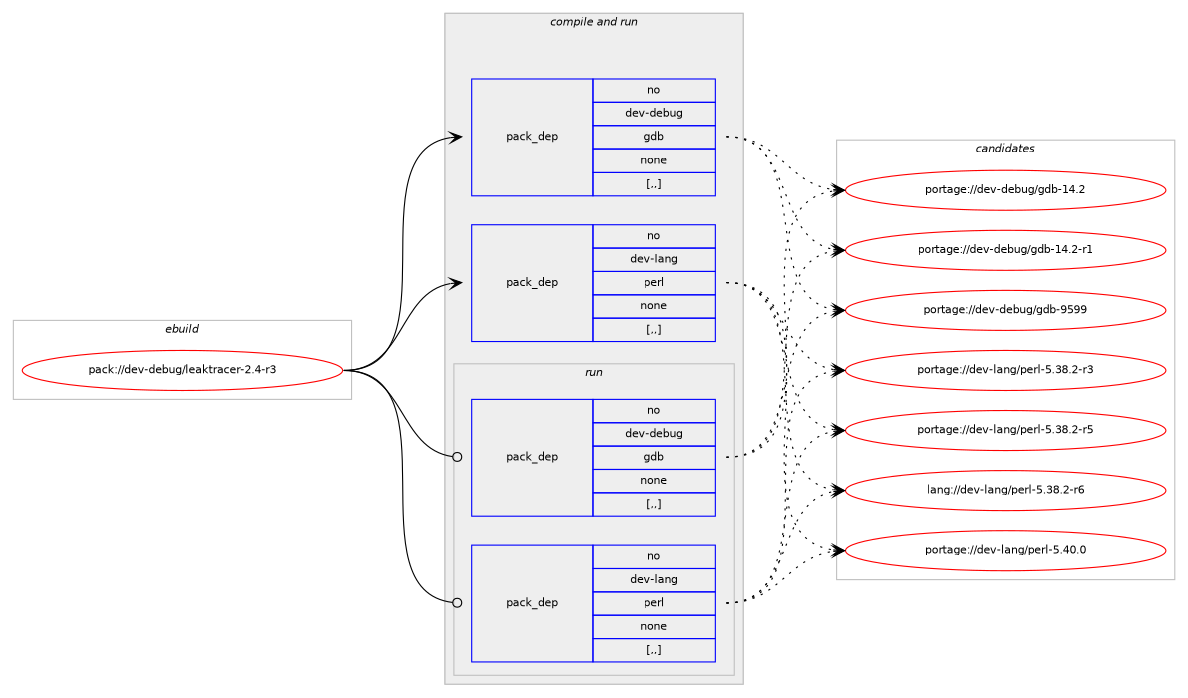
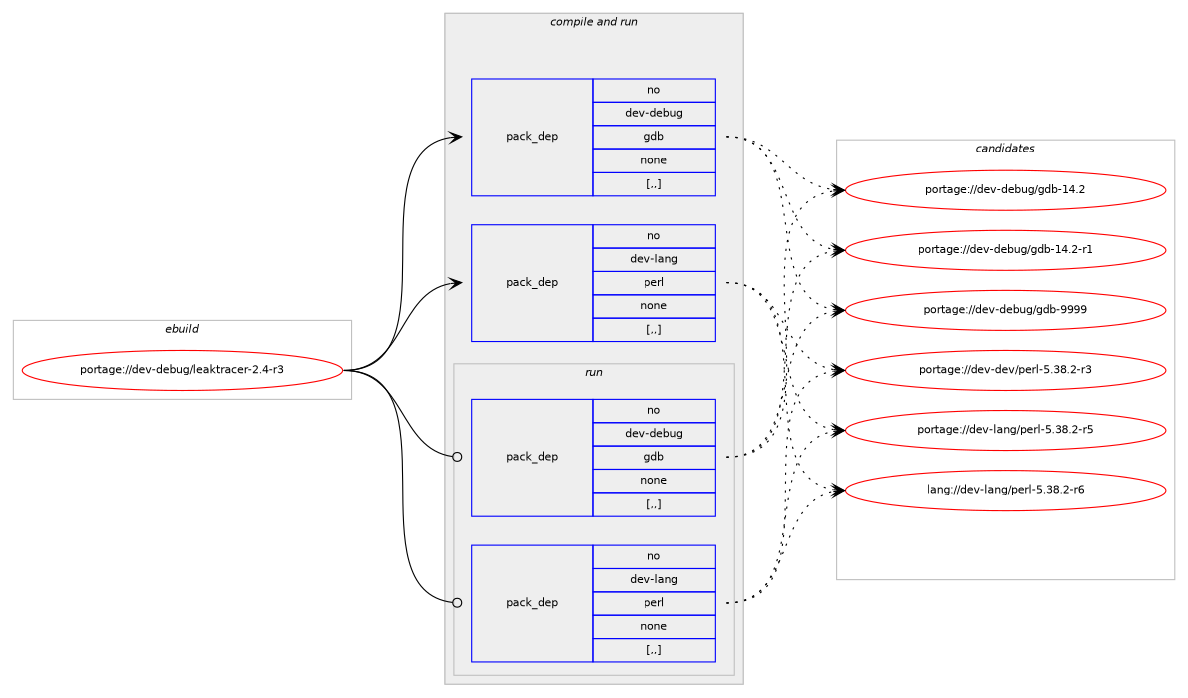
node "portage://dev-debug/gdb-9599": label "portage://dev-debug/gdb-9599" -> "portage://dev-debug/gdb-9999"
node "pack://dev-debug/leaktracer-2.4-r3": label "pack://dev-debug/leaktracer-2.4-r3" -> "portage://dev-debug/leaktracer-2.4-r3"
node "portage://dev-lang/perl-5.38.2-r3": label "portage://dev-lang/perl-5.38.2-r3" -> "portage://dev-dev/perl-5.38.2-r3"
node "portage://dev-lang/perl-5.40.0": removed
